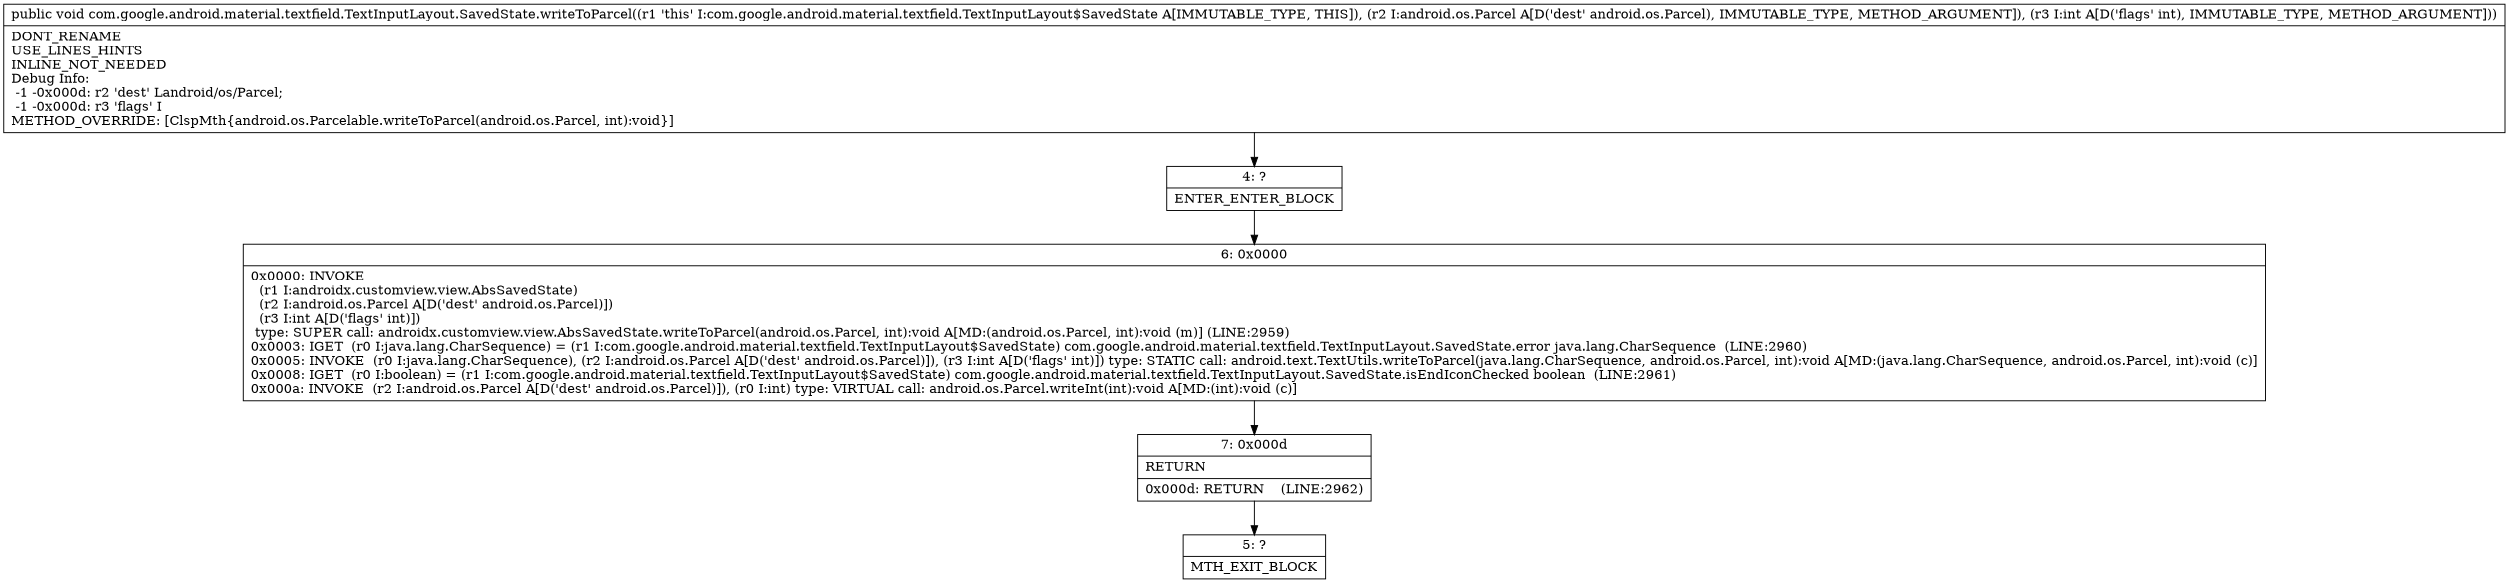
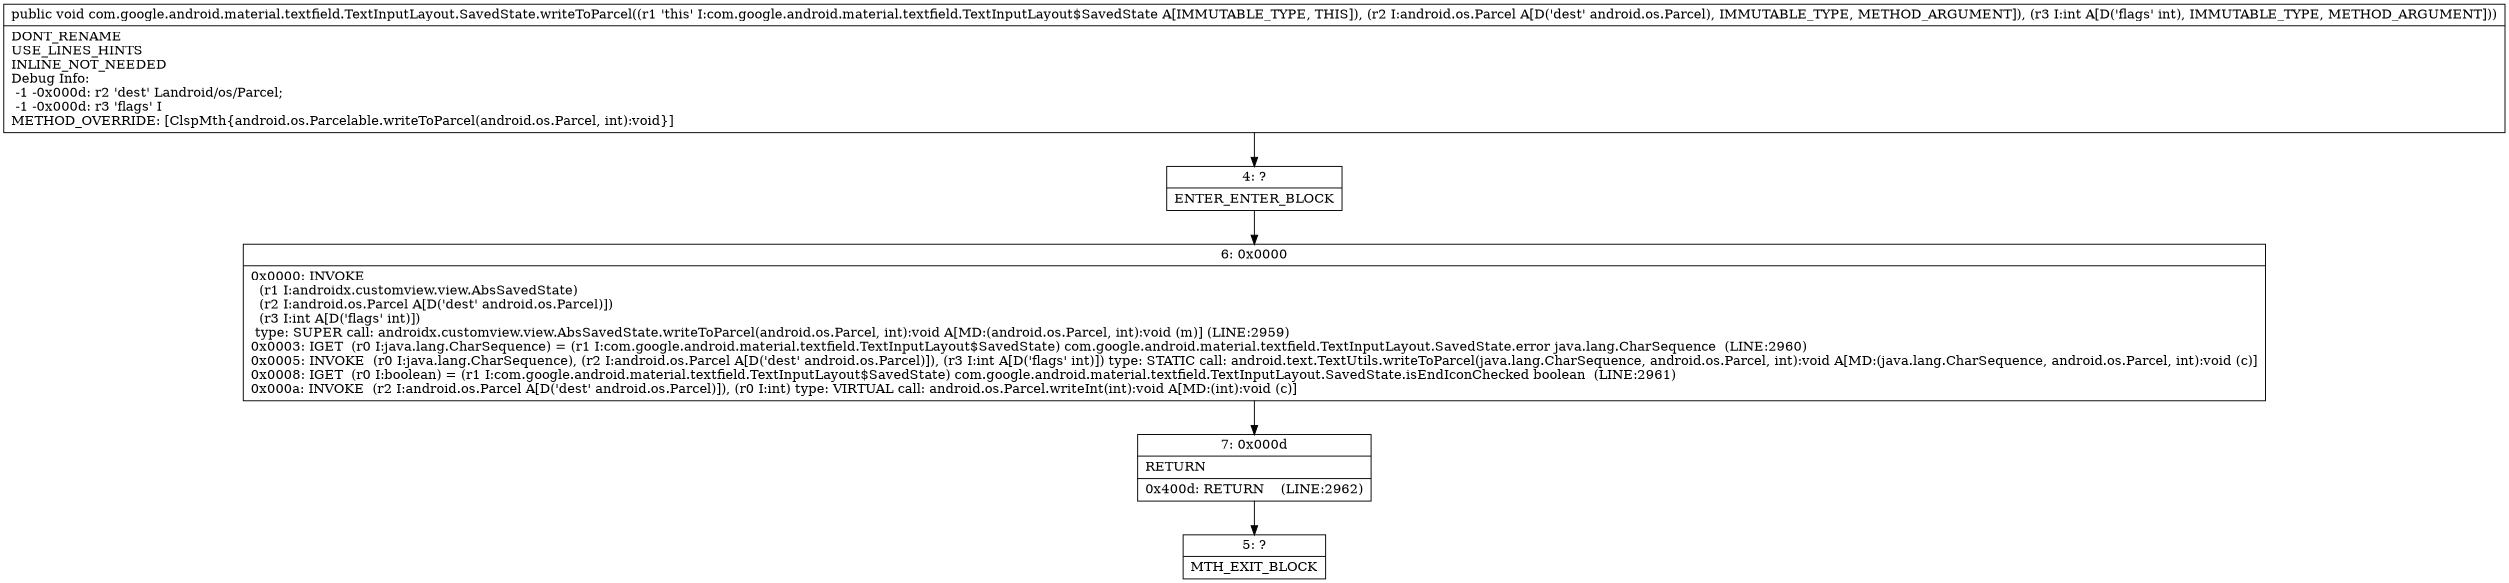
node "7: 0x000d": text "0x000d: RETURN    (LINE:2962)" -> "0x400d: RETURN    (LINE:2962)"
